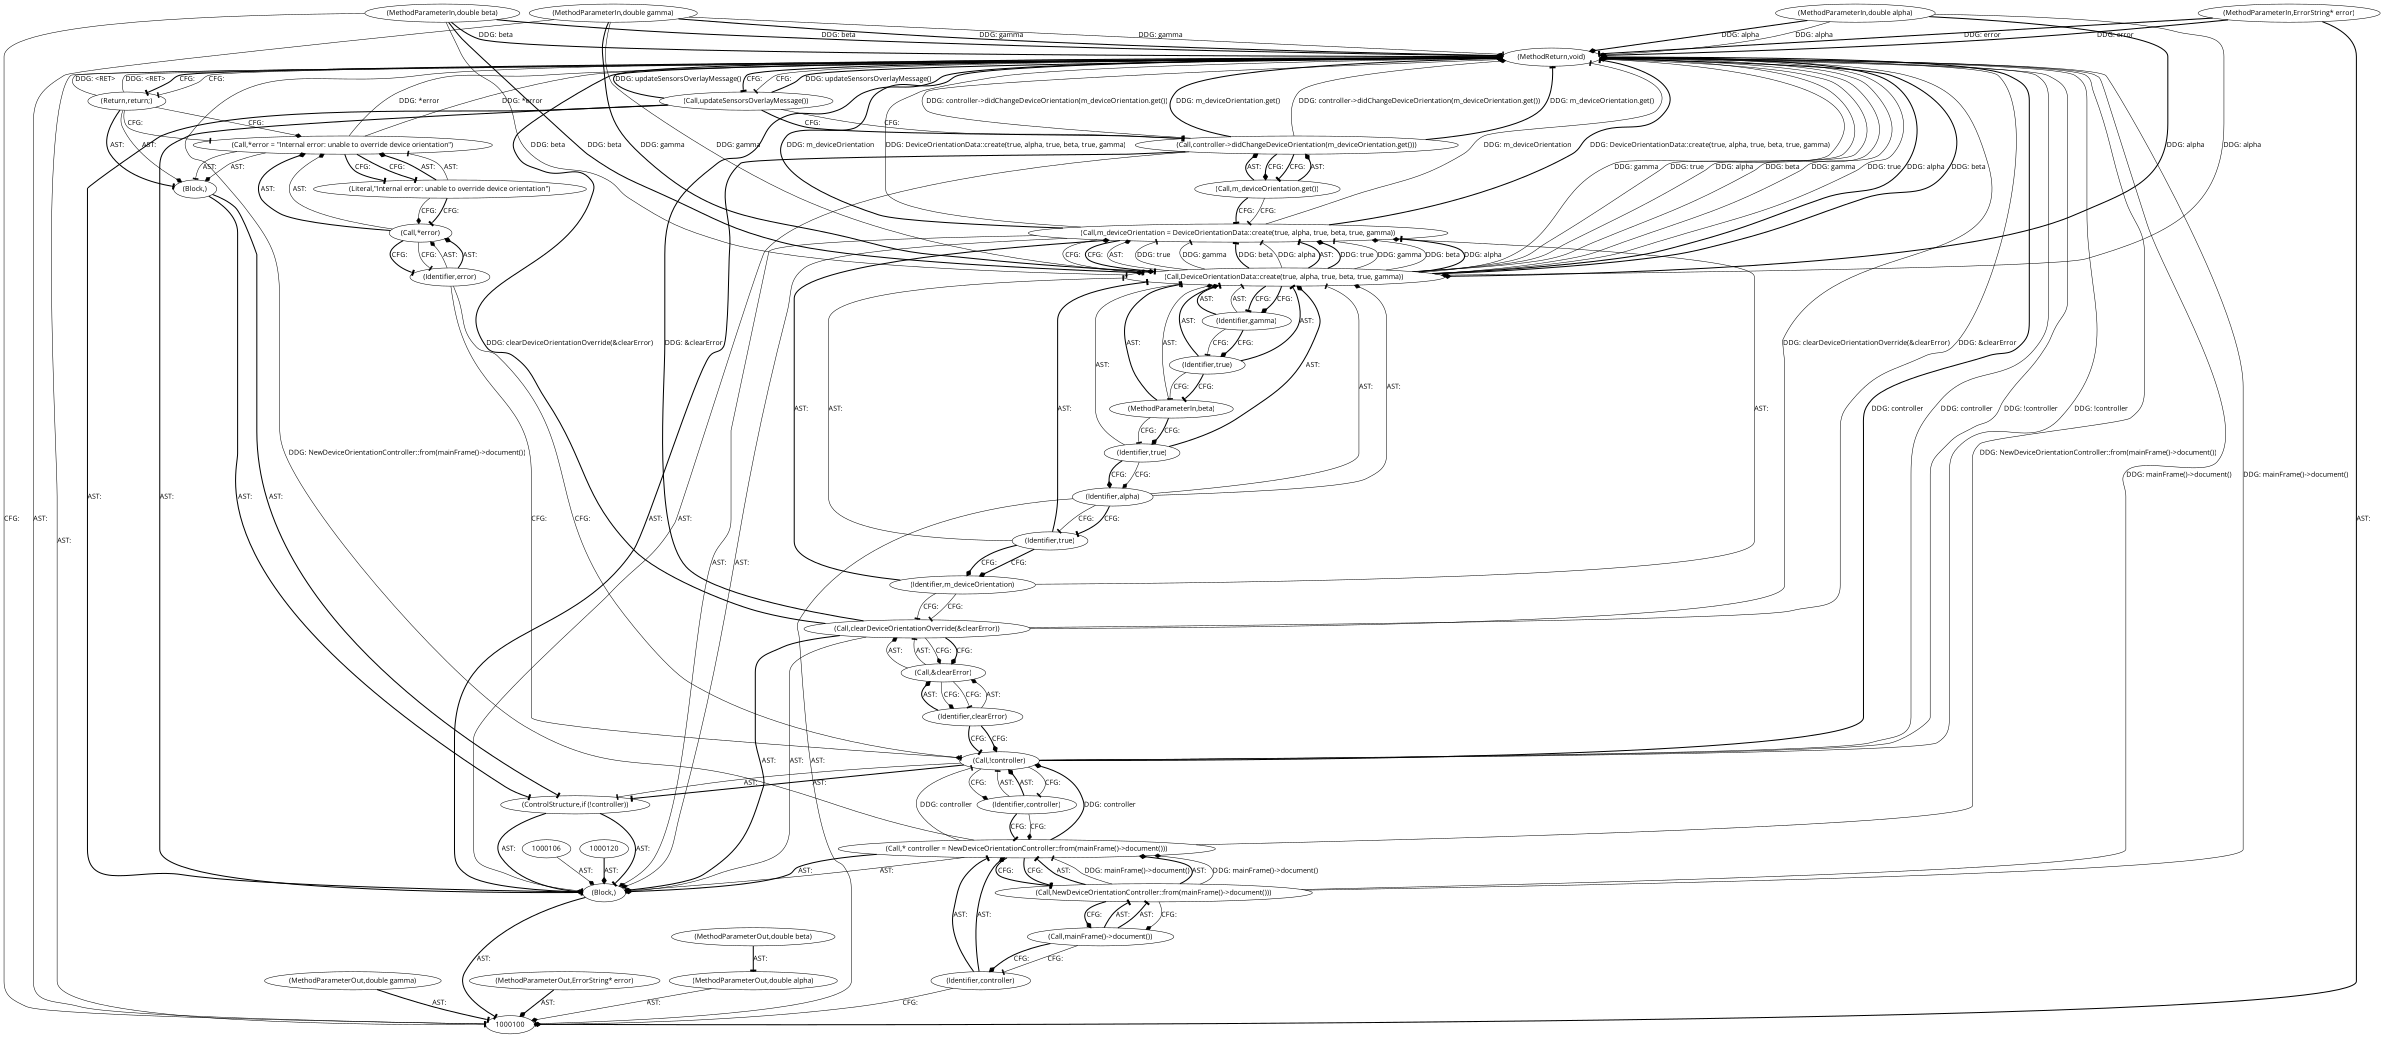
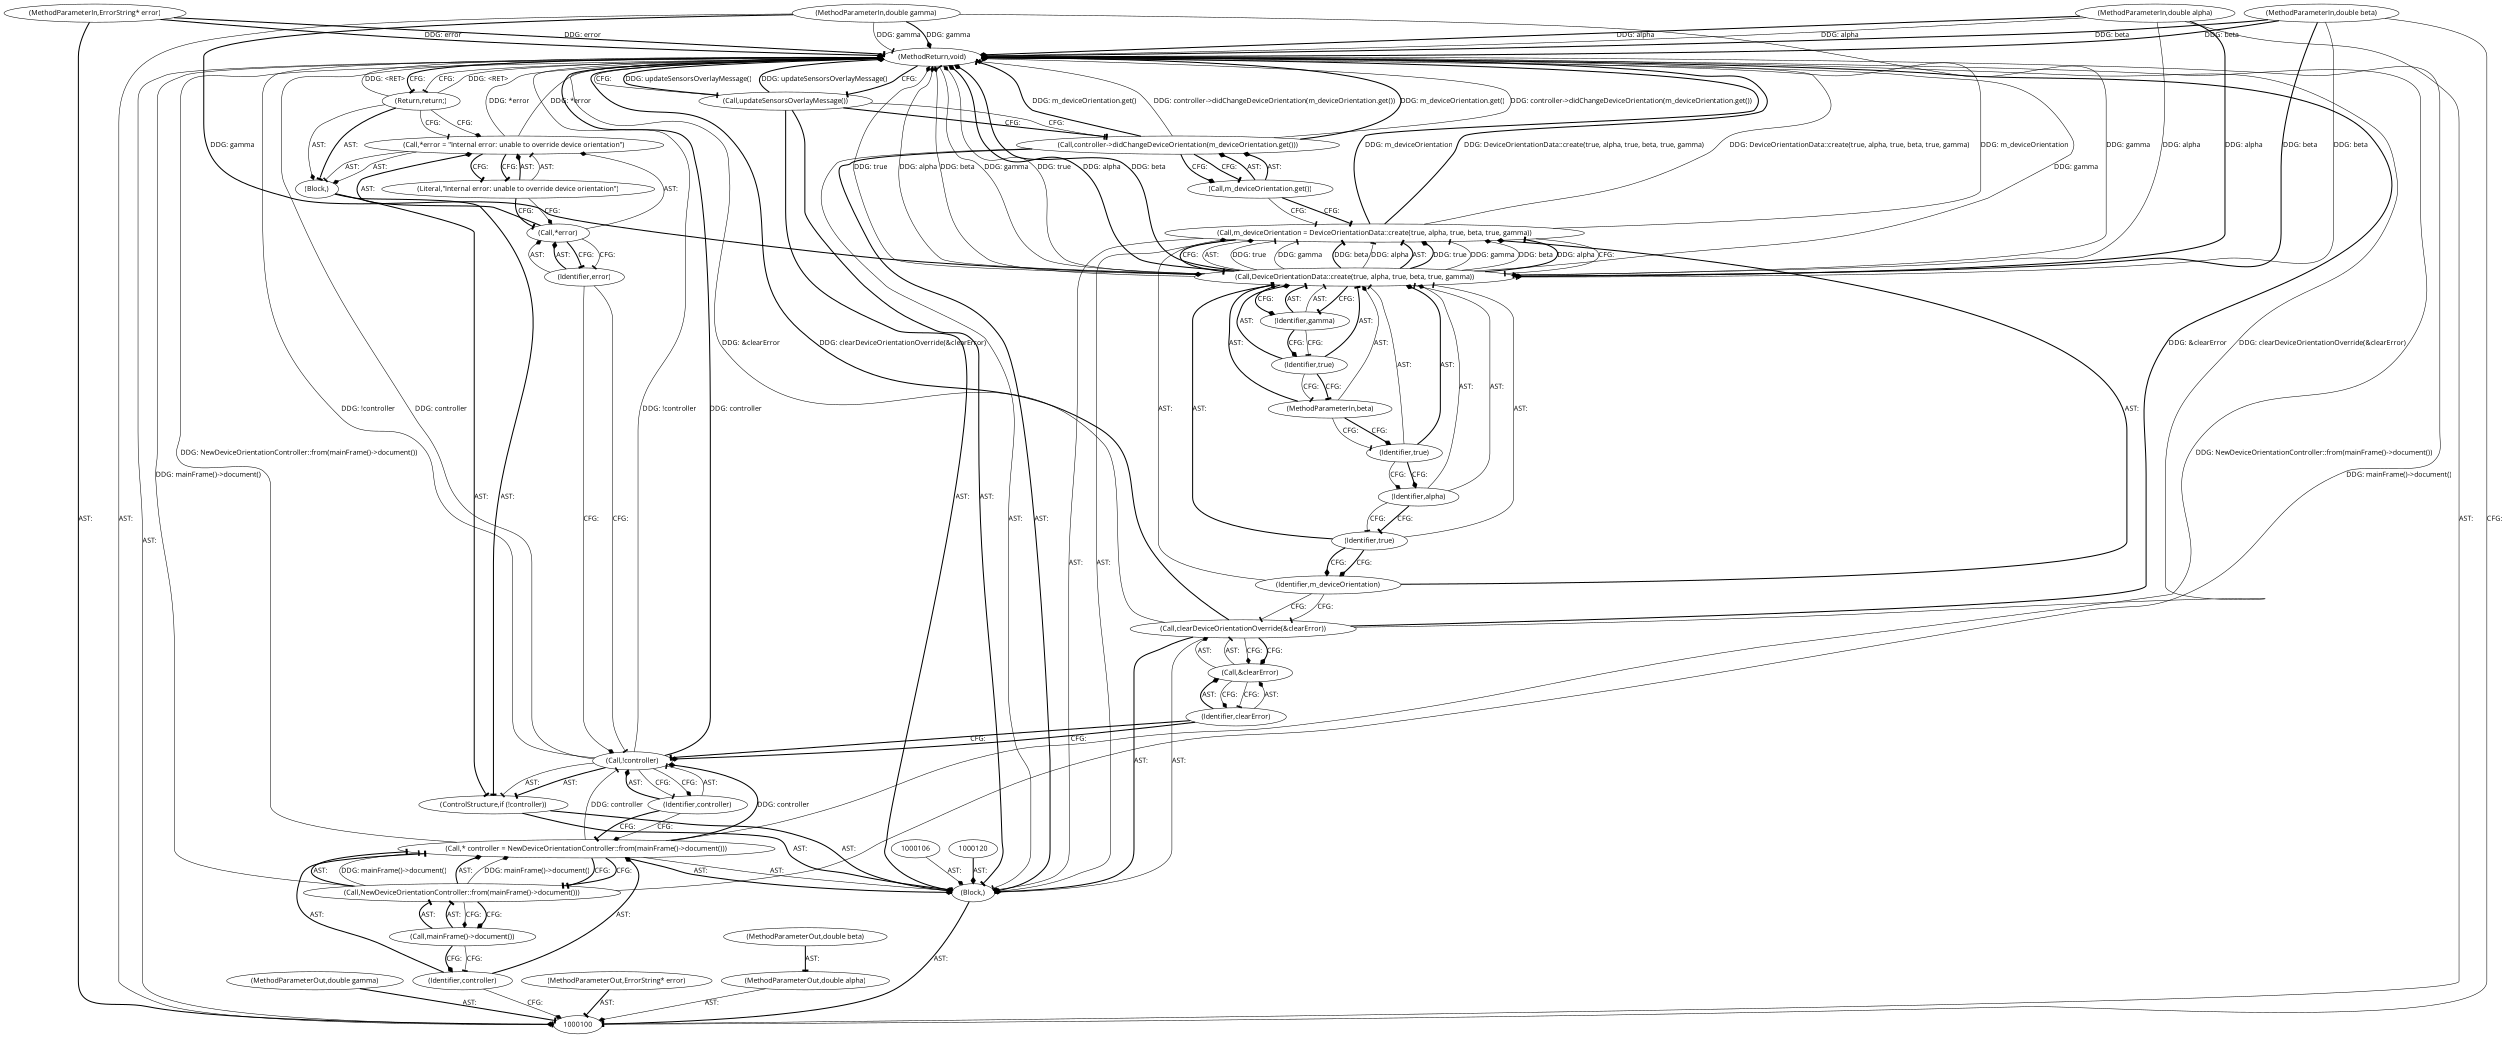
edge "(Identifier,alpha)" -> "1000100": now "(MethodParameterIn,double alpha)" -> "1000100"
edge "(MethodParameterOut,ErrorString* error)" -> "1000100": arrowhead diamond -> tee
